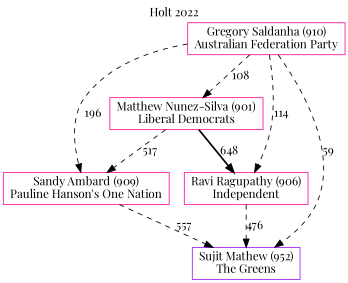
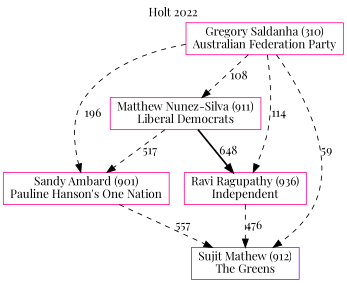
node "Gregory Saldanha (910) Australian Federation Party": label "Gregory Saldanha (910) Australian Federation Party" -> "Gregory Saldanha (310) Australian Federation Party"
node "Matthew Nunez-Silva (901) Liberal Democrats": label "Matthew Nunez-Silva (901) Liberal Democrats" -> "Matthew Nunez-Silva (911) Liberal Democrats"
node "Sandy Ambard (909) Pauline Hanson's One Nation": label "Sandy Ambard (909) Pauline Hanson's One Nation" -> "Sandy Ambard (901) Pauline Hanson's One Nation"
node "Ravi Ragupathy (906) Independent": label "Ravi Ragupathy (906) Independent" -> "Ravi Ragupathy (936) Independent"
node "Sujit Mathew (952) The Greens": label "Sujit Mathew (952) The Greens" -> "Sujit Mathew (912) The Greens"
